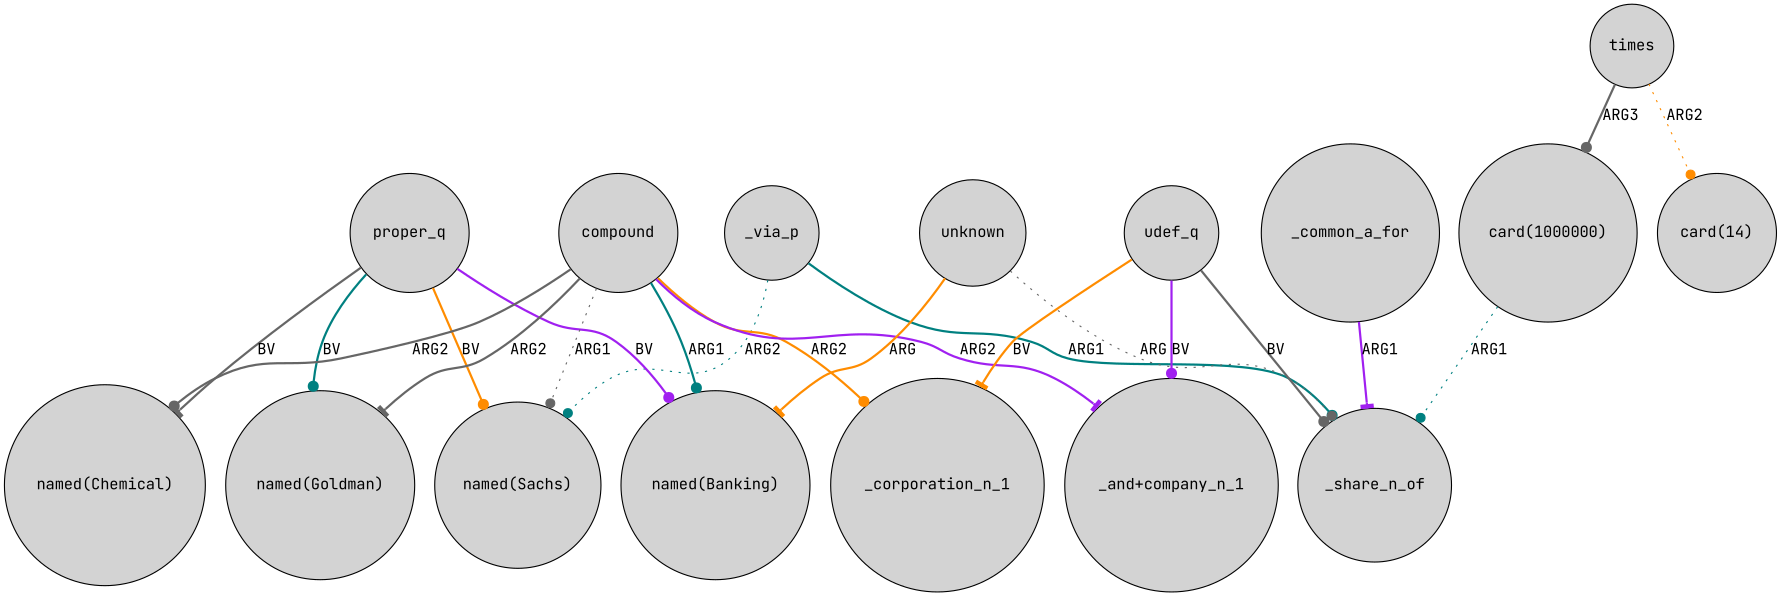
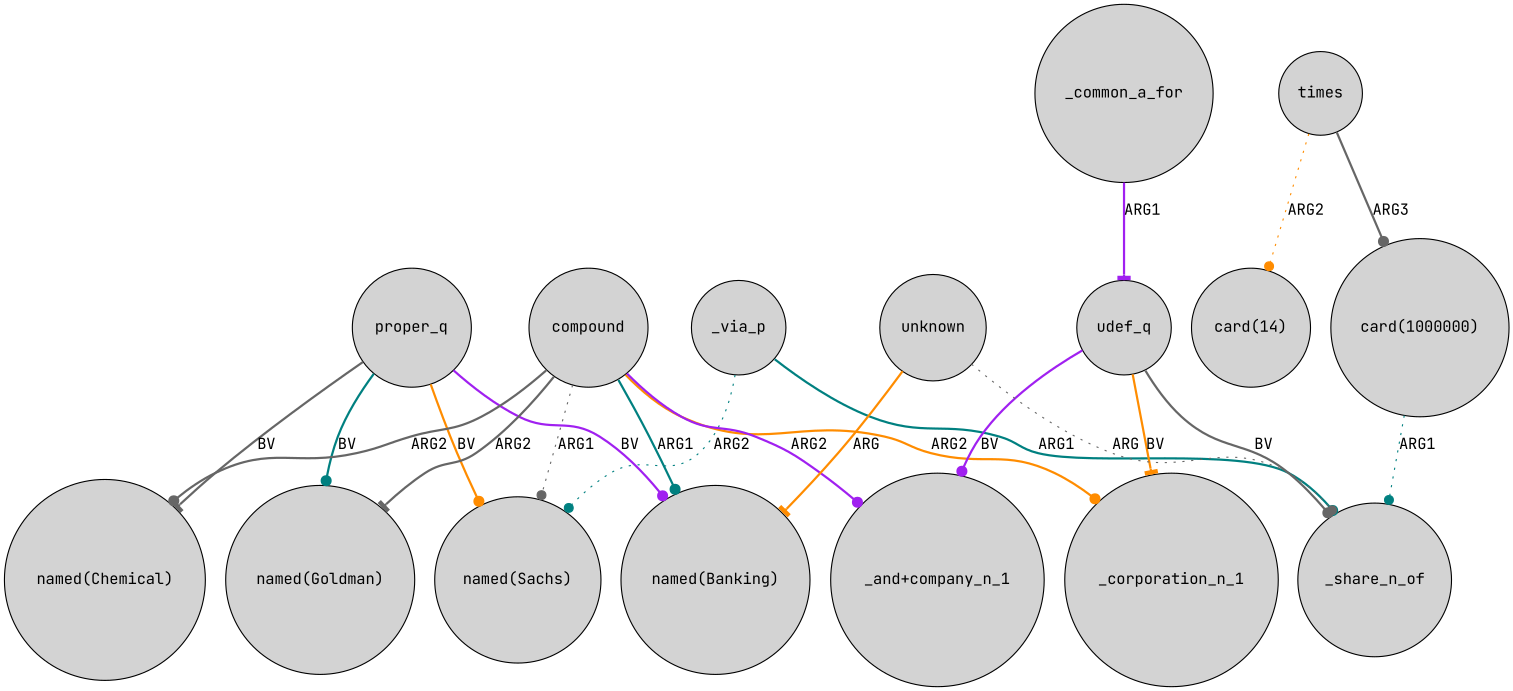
edge "compound" -> "_and+company_n_1": arrowhead tee -> dot
edge "_common_a_for" -> "_share_n_of": now "_common_a_for" -> "udef_q"
